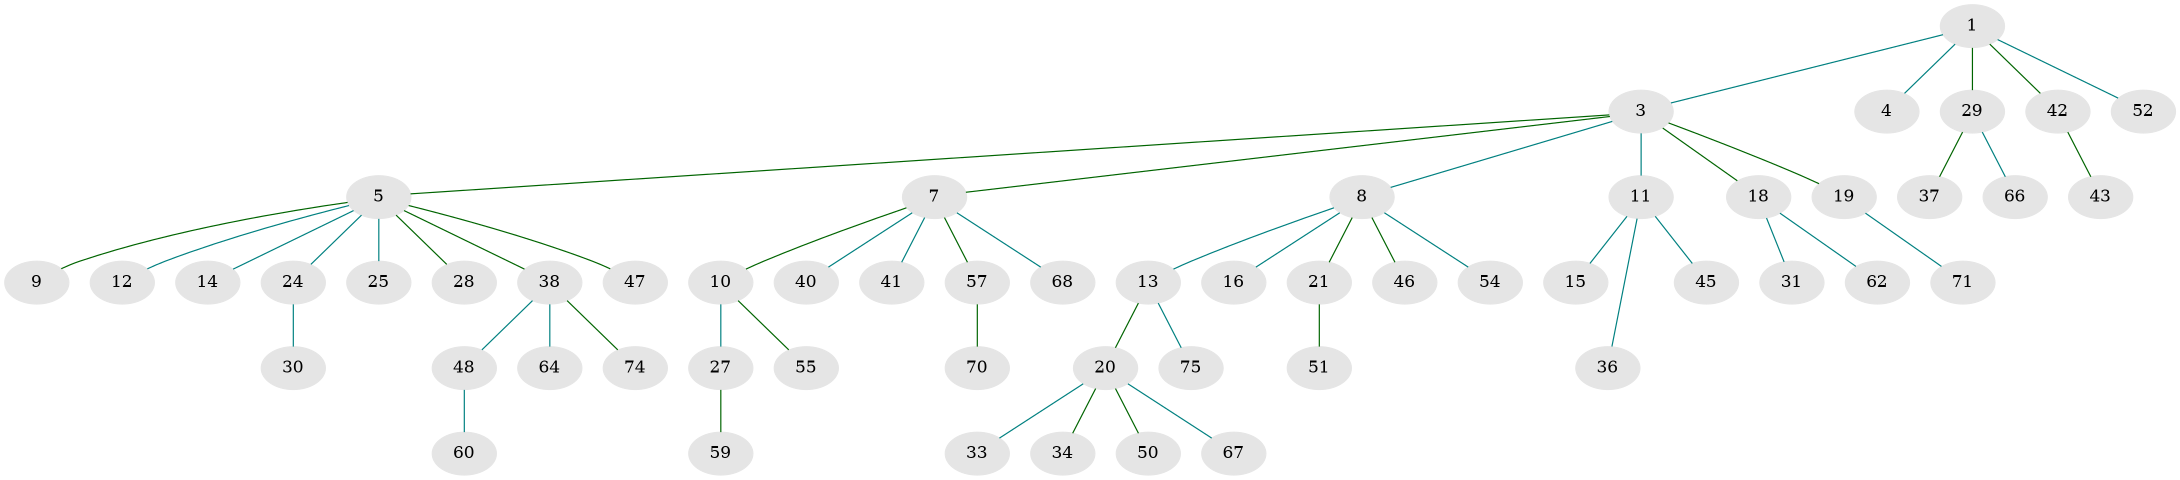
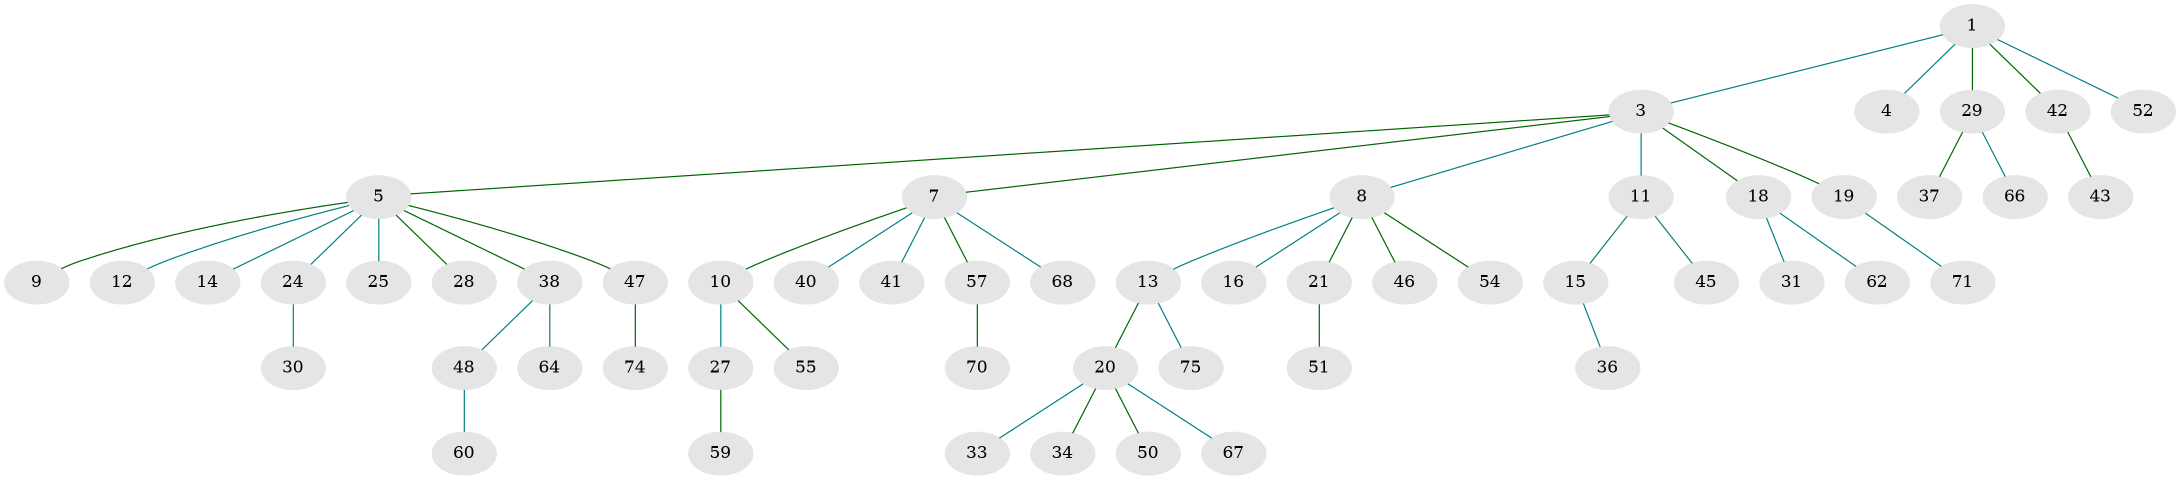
edge "8" -- "54": color teal -> darkgreen
edge "11" -- "36": now "15" -- "36"
edge "38" -- "74": now "47" -- "74"
